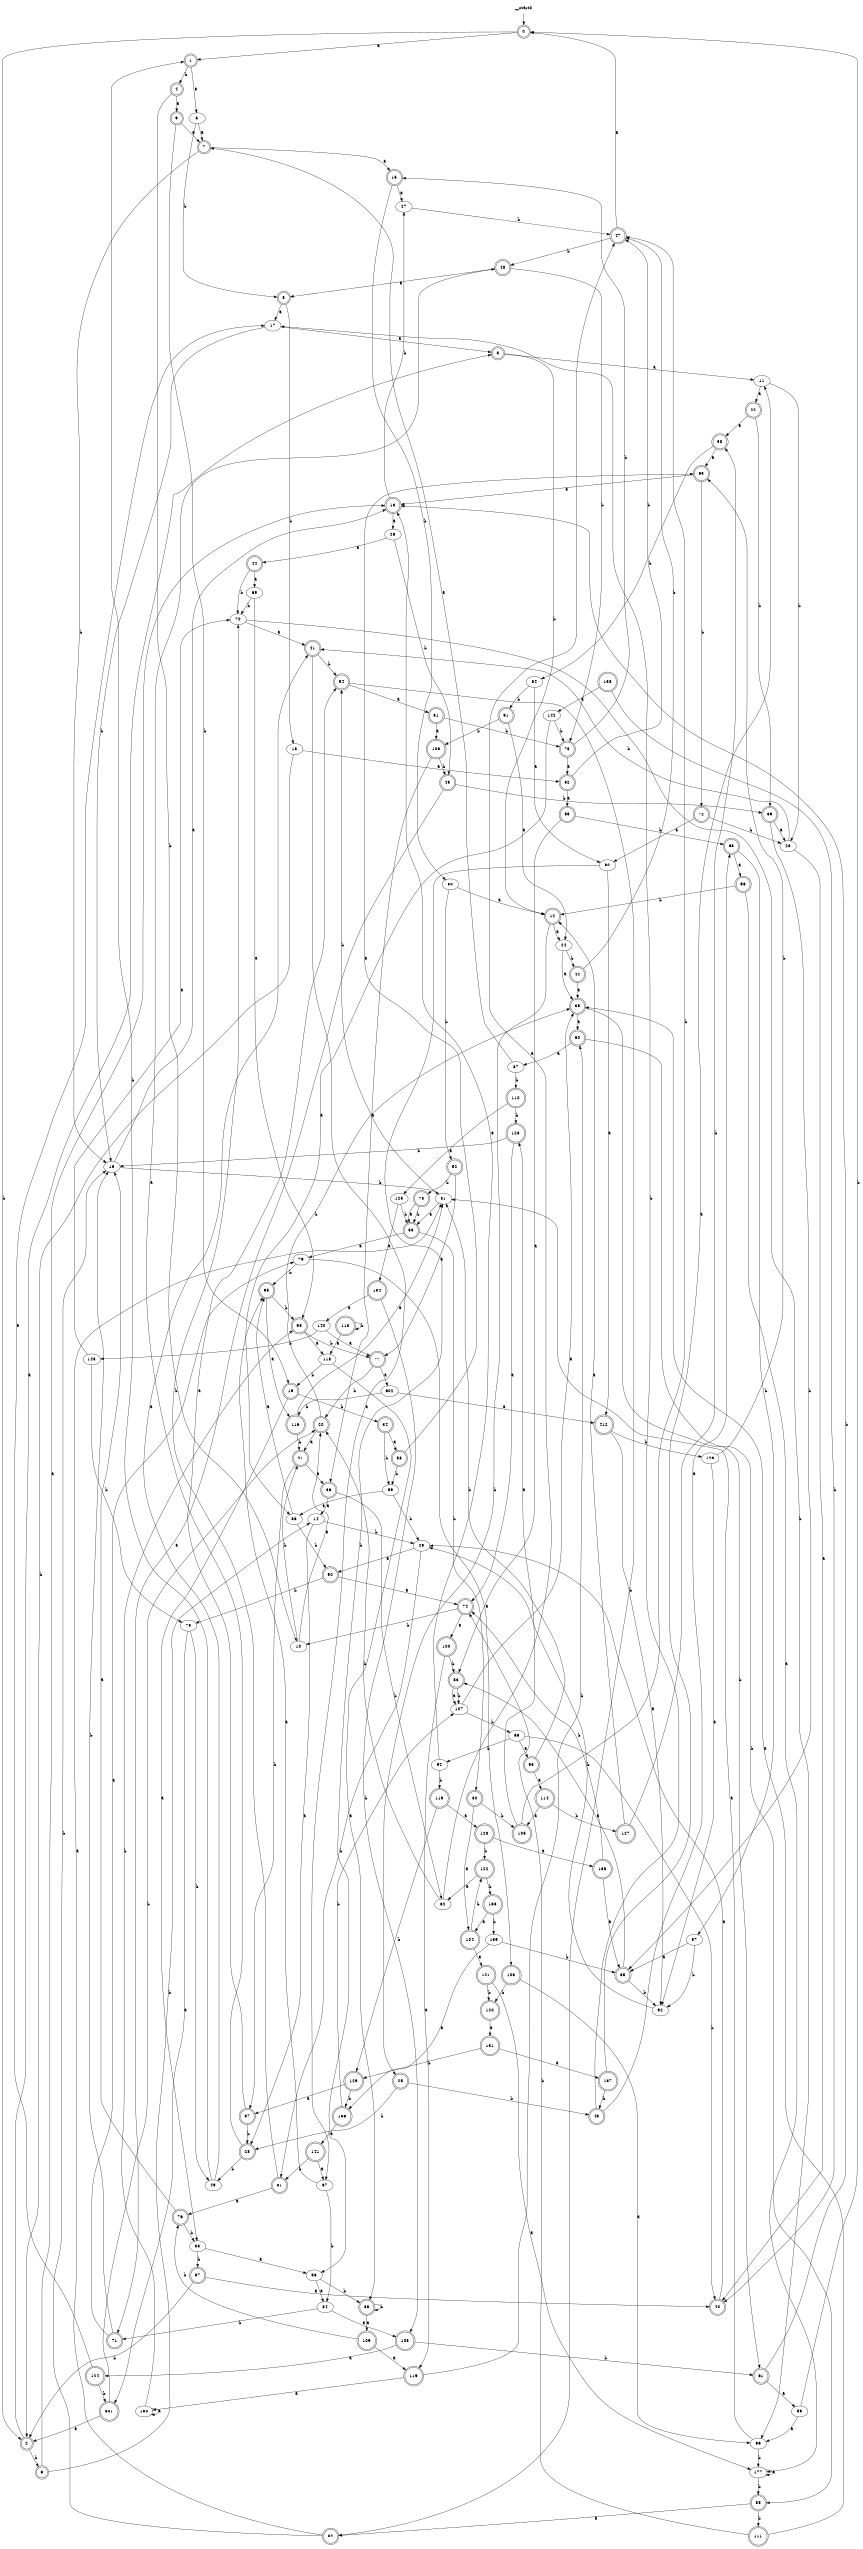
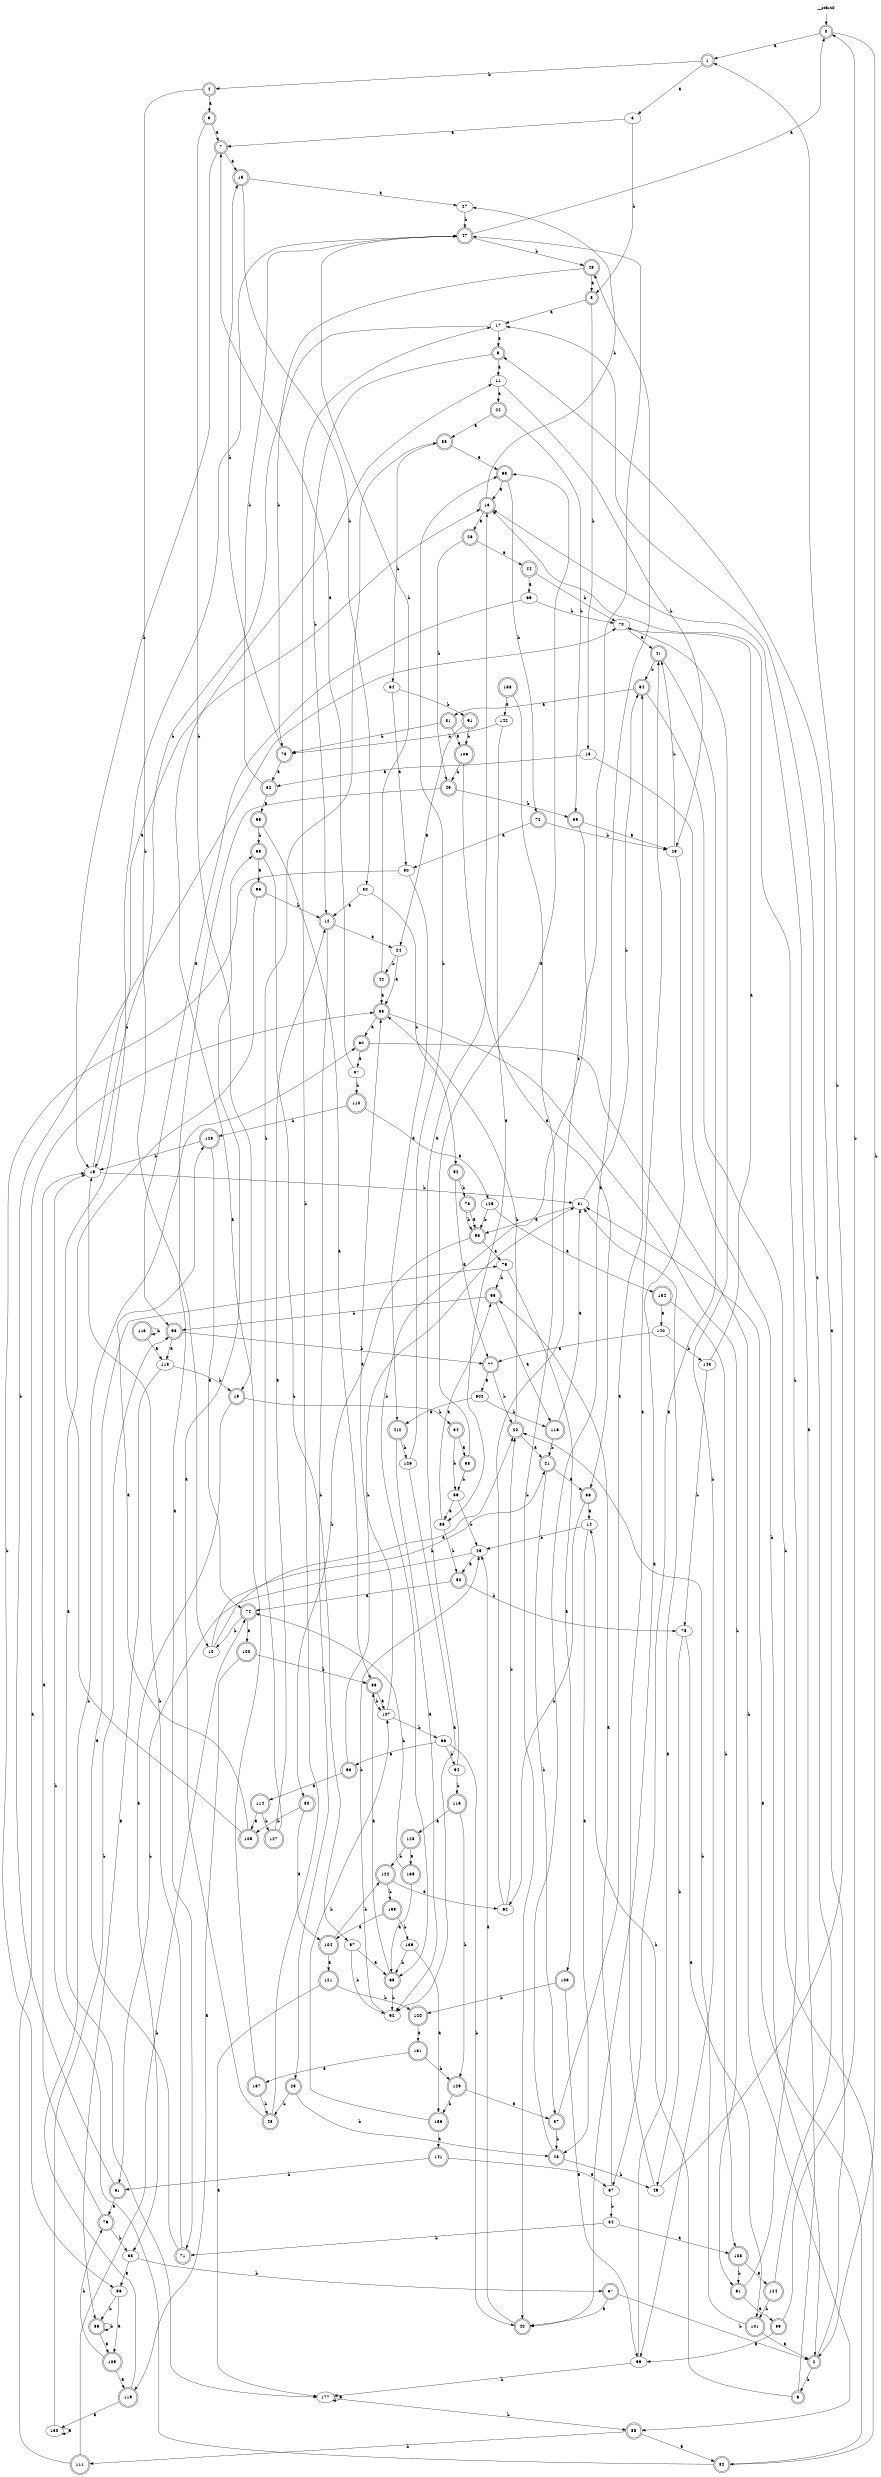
node "26": shape ellipse -> doublecircle
edge "56" -> "84": now "56" -> "109"
node "501": label "501" -> "101"
node "89": shape ellipse -> doublecircle
